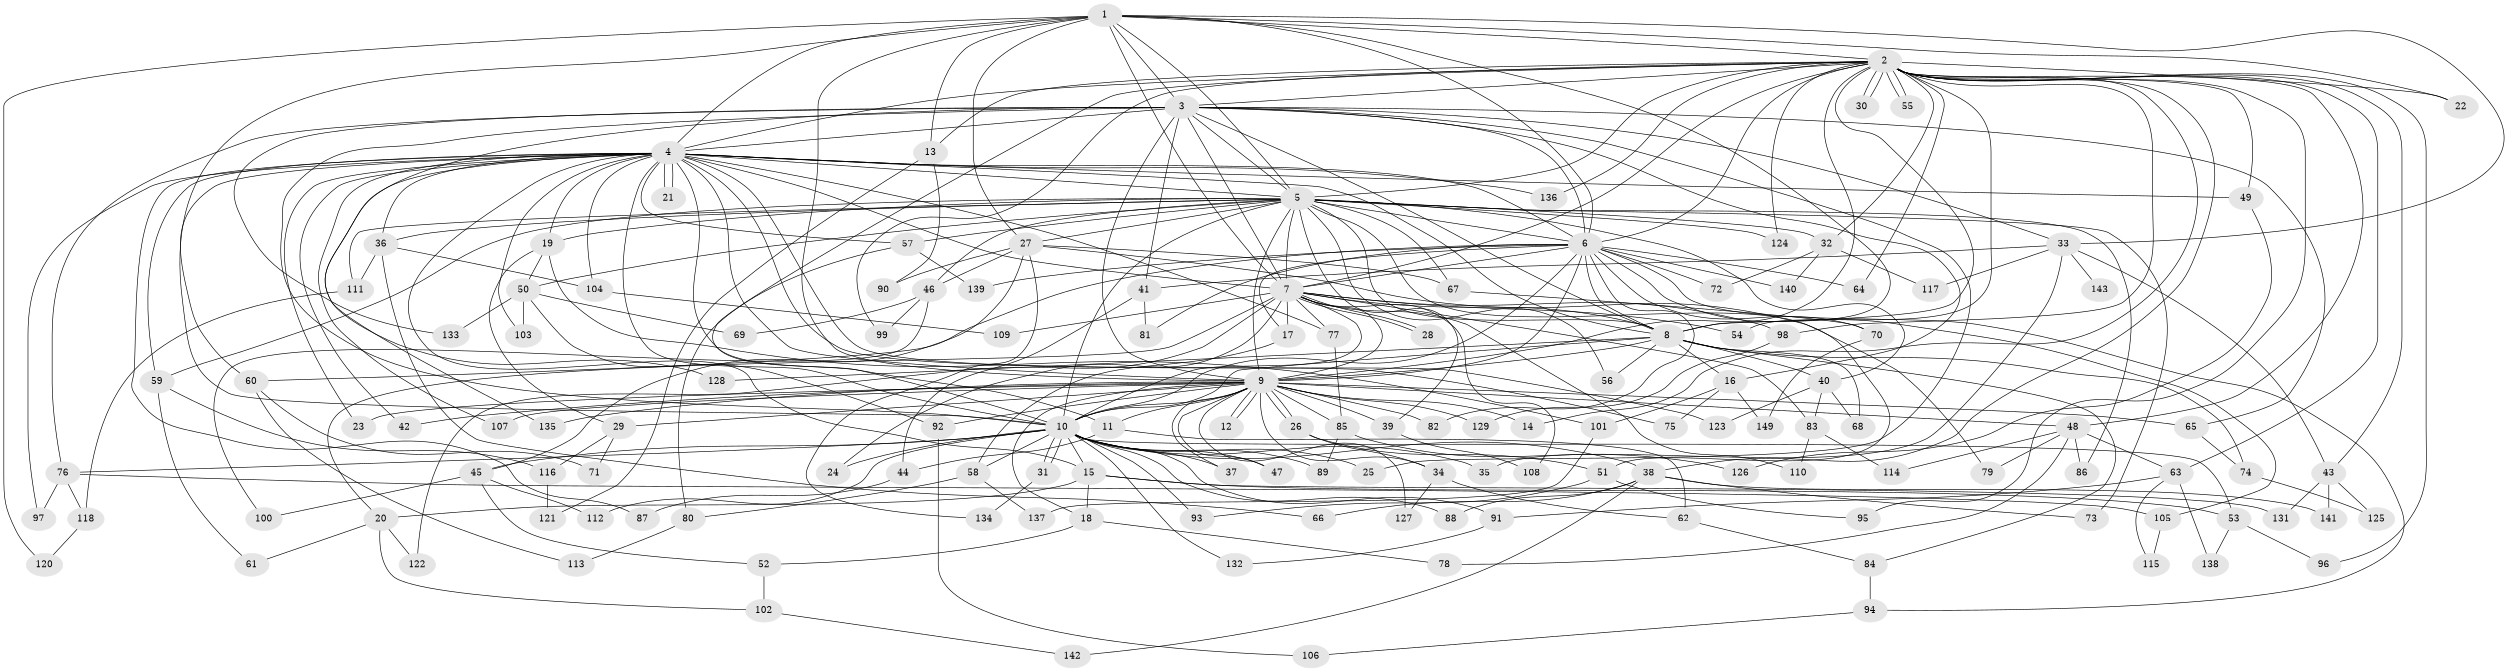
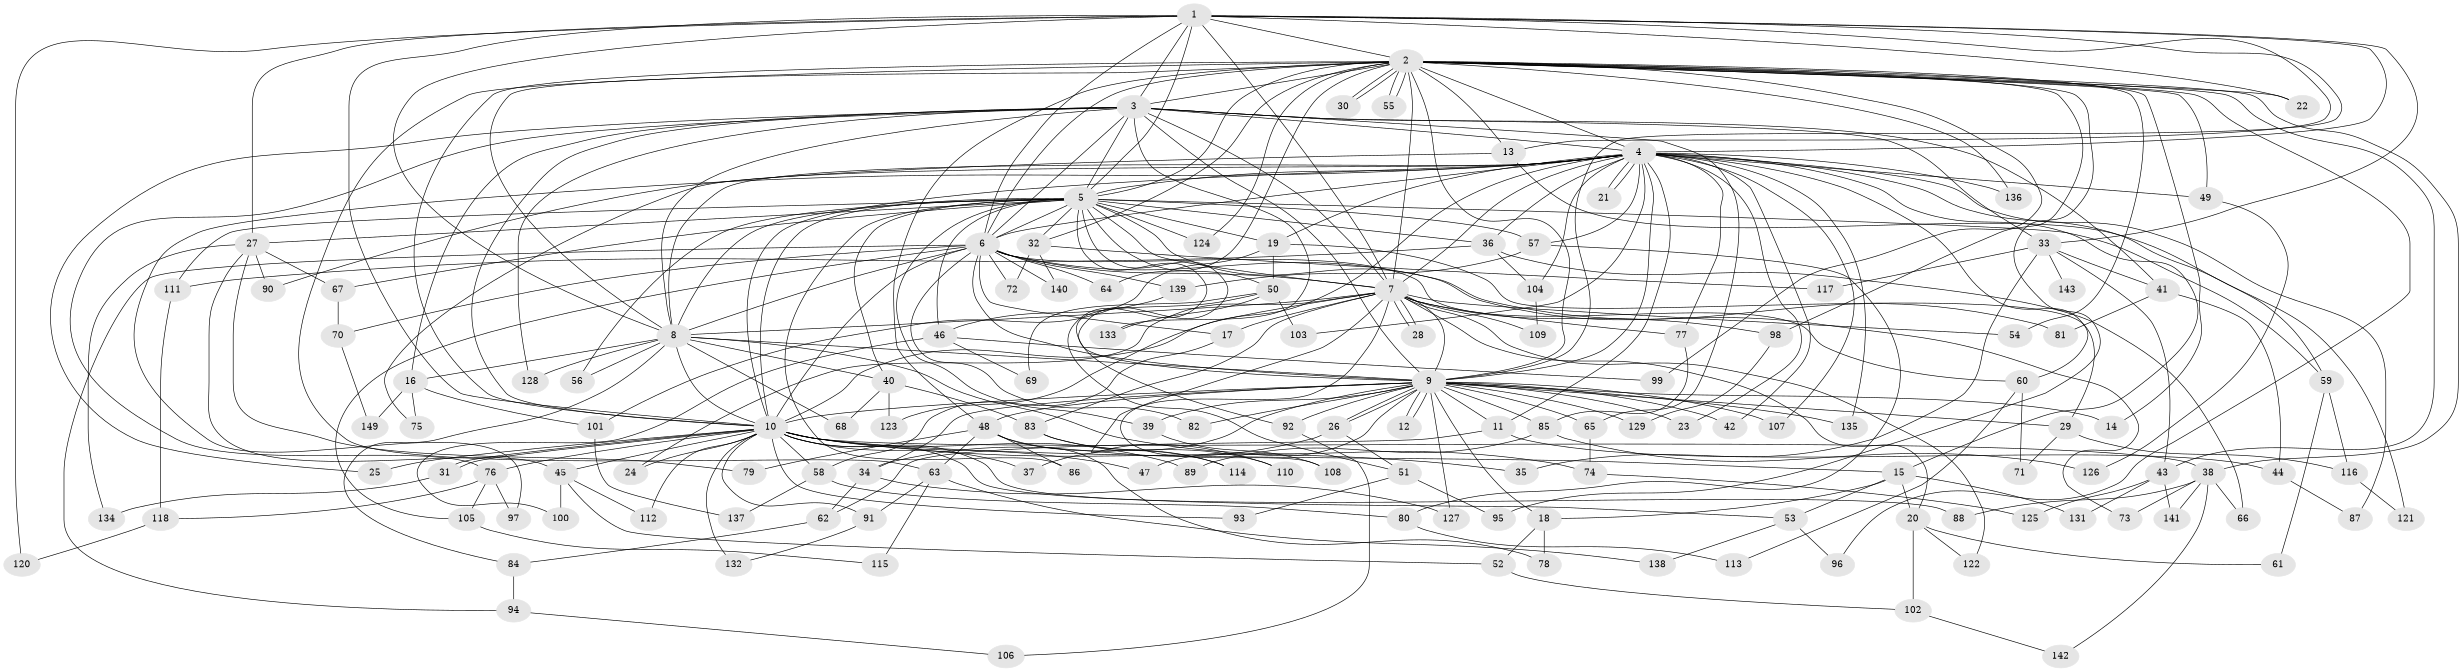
edge "27" -- "46": now "139" -- "46"
